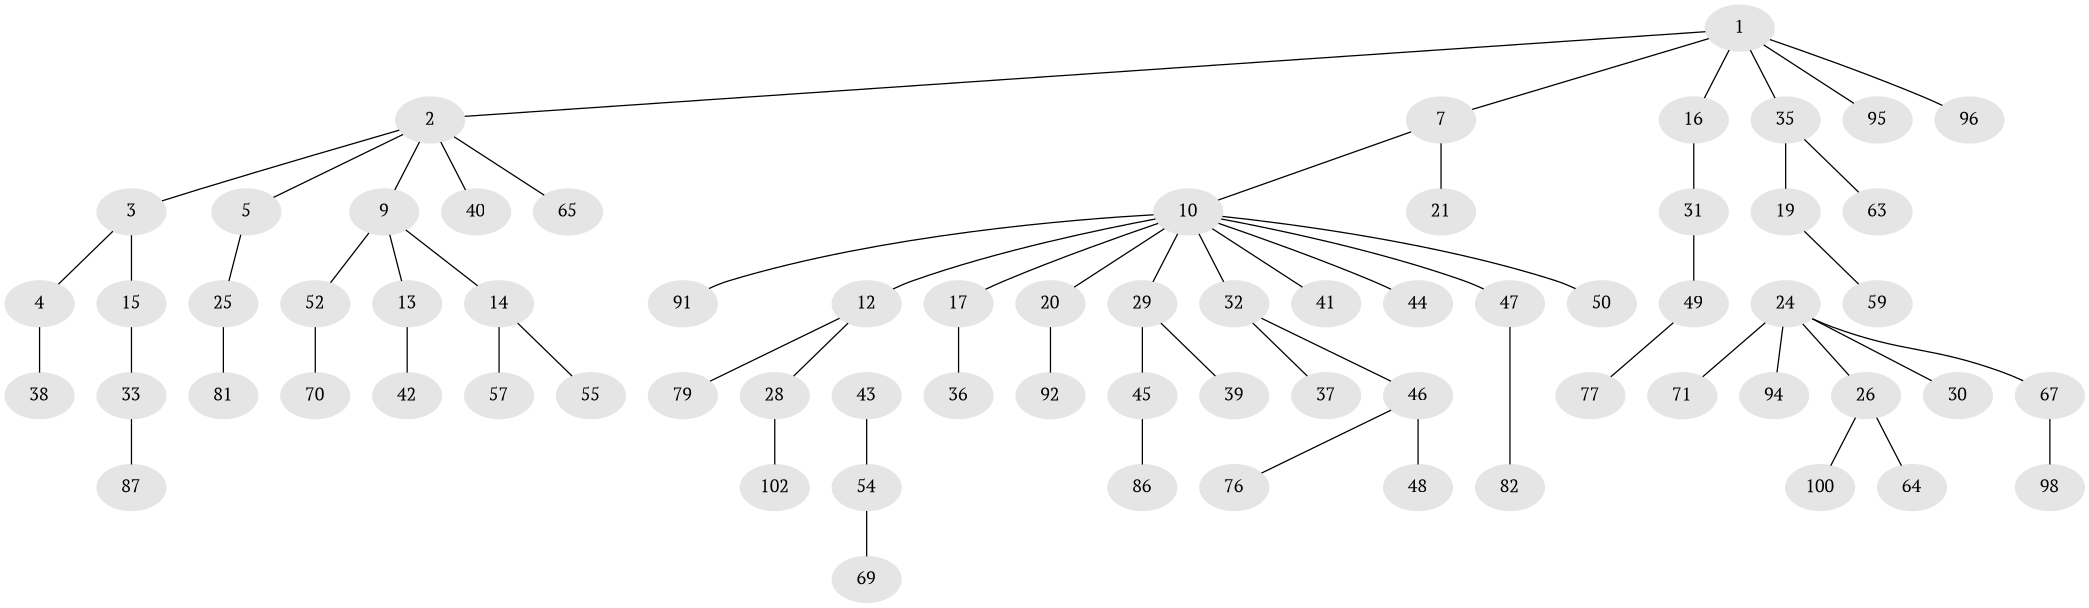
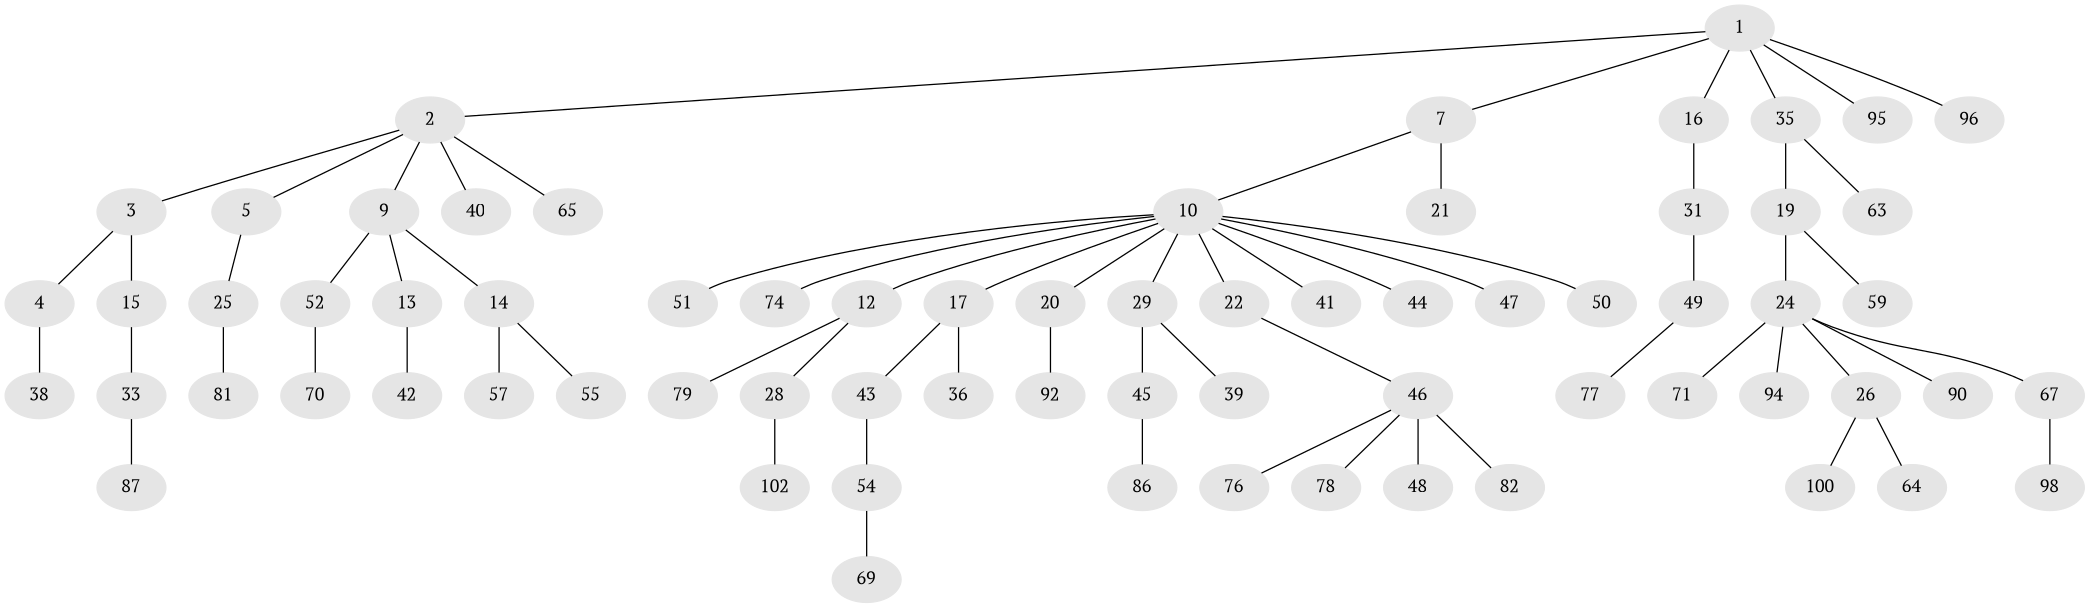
edge "19" -- "24": added
node "91": label "91" -> "51"
node "74": added
node "32": label "32" -> "22"
edge "17" -- "43": added
node "37": removed
edge "47" -- "82": now "46" -- "82"
node "30": label "30" -> "90"
node "78": added
